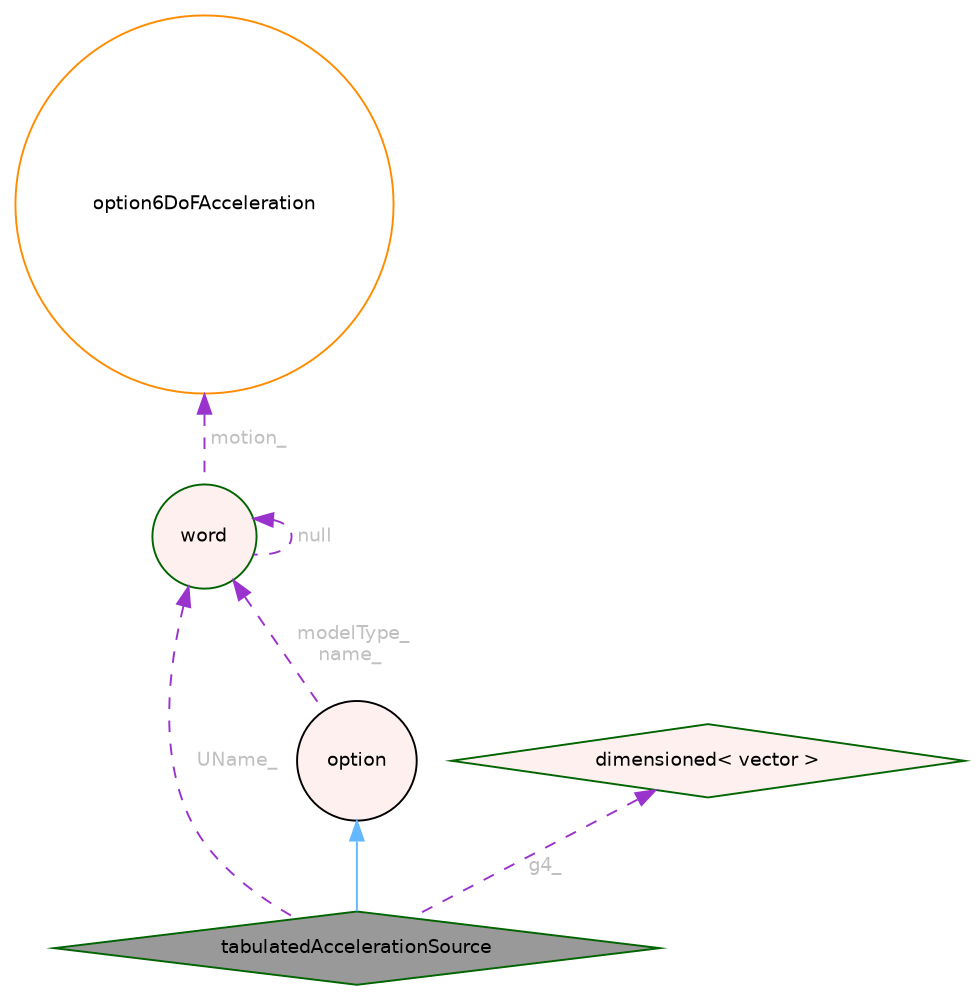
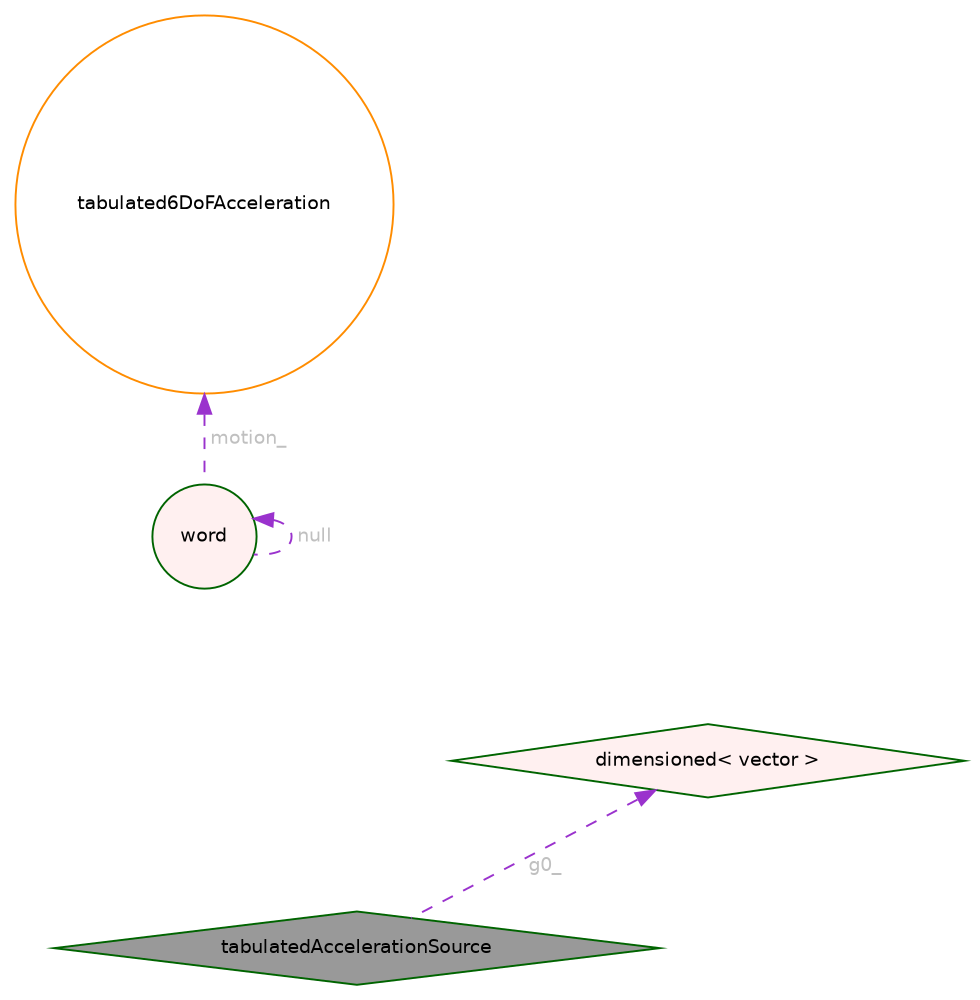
node "option6DoFAcceleration": label "option6DoFAcceleration" -> "tabulated6DoFAcceleration"
node "option": removed
edge "tabulatedAccelerationSource" -> "word": removed, label "UName_"
edge "tabulatedAccelerationSource" -> "dimensioned< vector >": label " g4_" -> " g0_"
